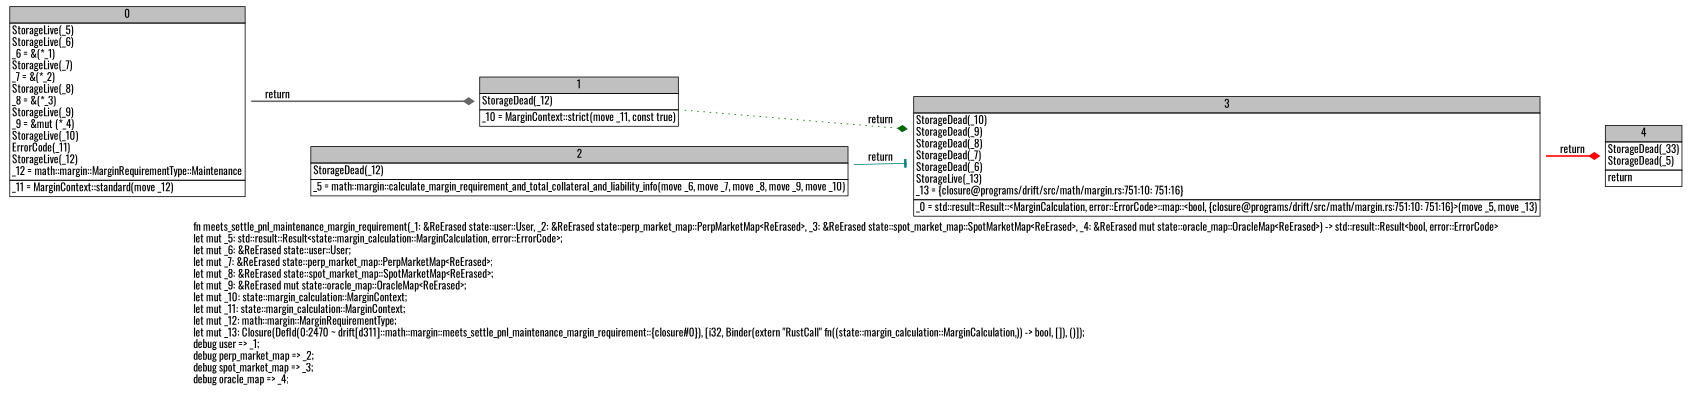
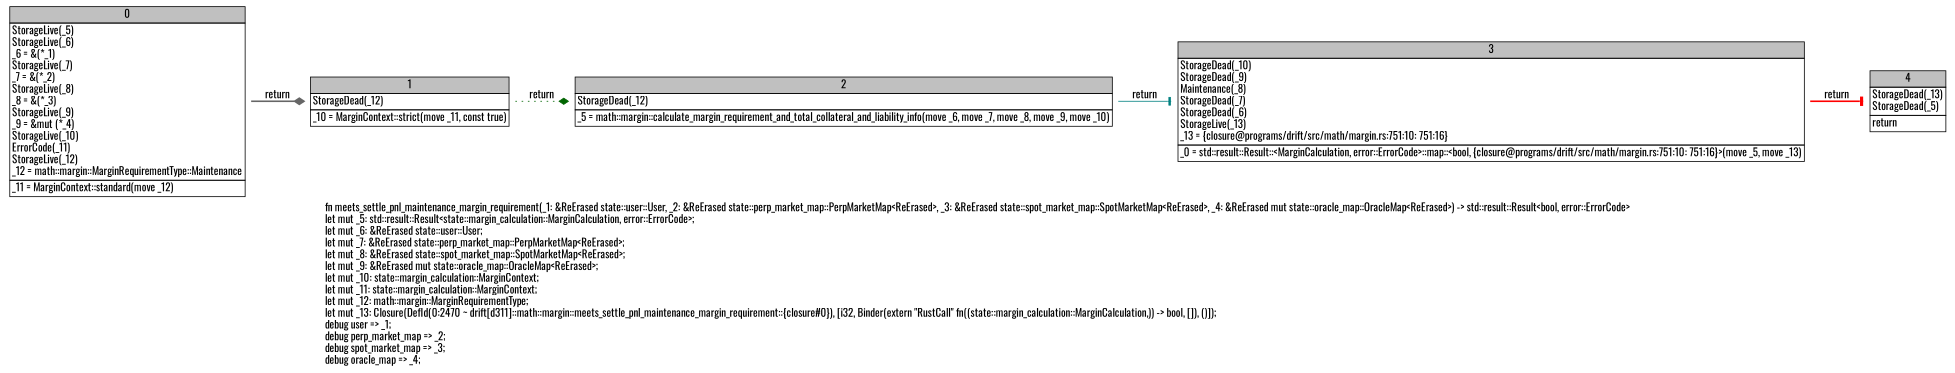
edge "1" -> "3": now "1" -> "2"
node "3": text "StorageDead(_8)" -> "Maintenance(_8)"
node "4": text "StorageDead(_33)" -> "StorageDead(_13)"
edge "3" -> "4": arrowhead diamond -> tee
